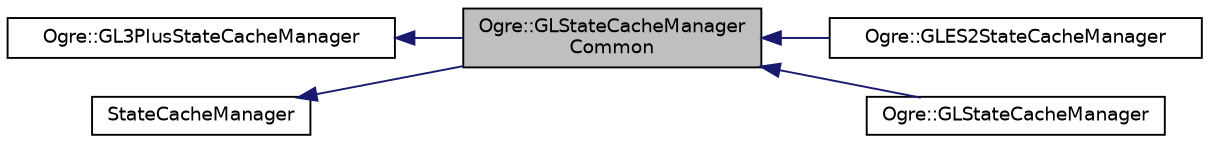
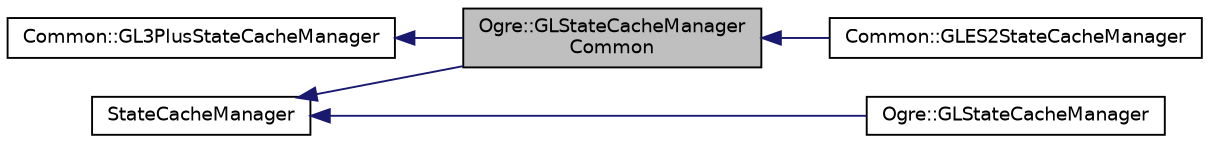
node "Ogre::GL3PlusStateCacheManager": label "Ogre::GL3PlusStateCacheManager" -> "Common::GL3PlusStateCacheManager"
node "Ogre::GLES2StateCacheManager": label "Ogre::GLES2StateCacheManager" -> "Common::GLES2StateCacheManager"
edge "Ogre::GLStateCacheManager" -> "Ogre::GLStateCacheManager Common": now "Ogre::GLStateCacheManager" -> "StateCacheManager"
